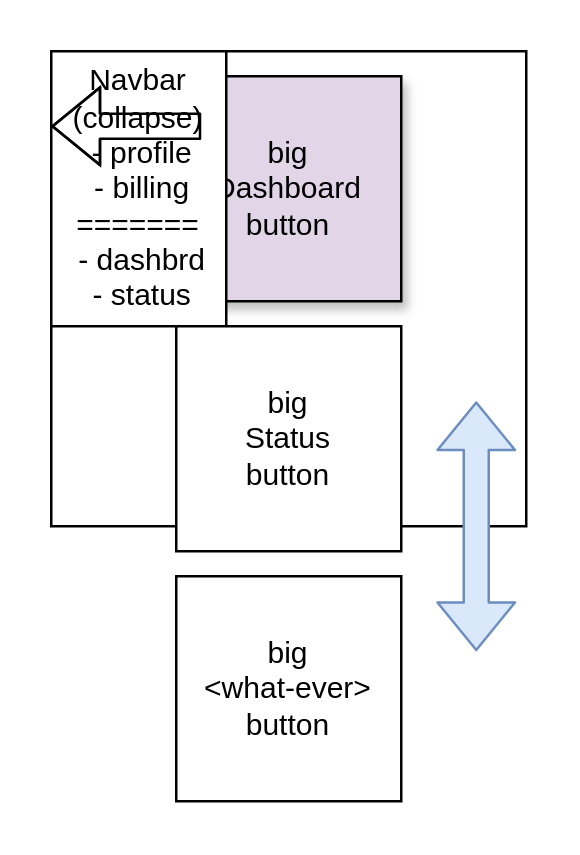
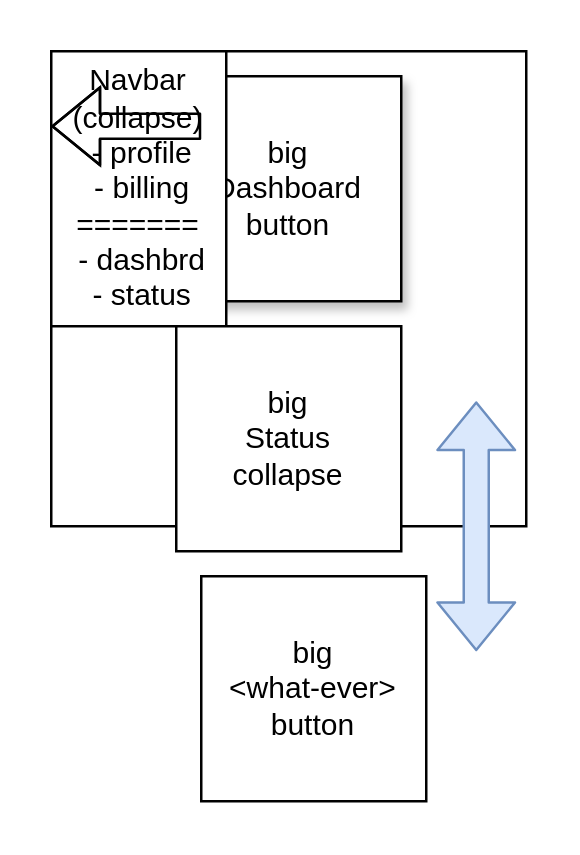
node "big Dashboard button": fillcolor #e1d5e7 -> #ffffff
node "big Status button": label "big Status button" -> "big Status collapse"
node "big <what-ever> button": moved (289, 689) -> (314, 689)
